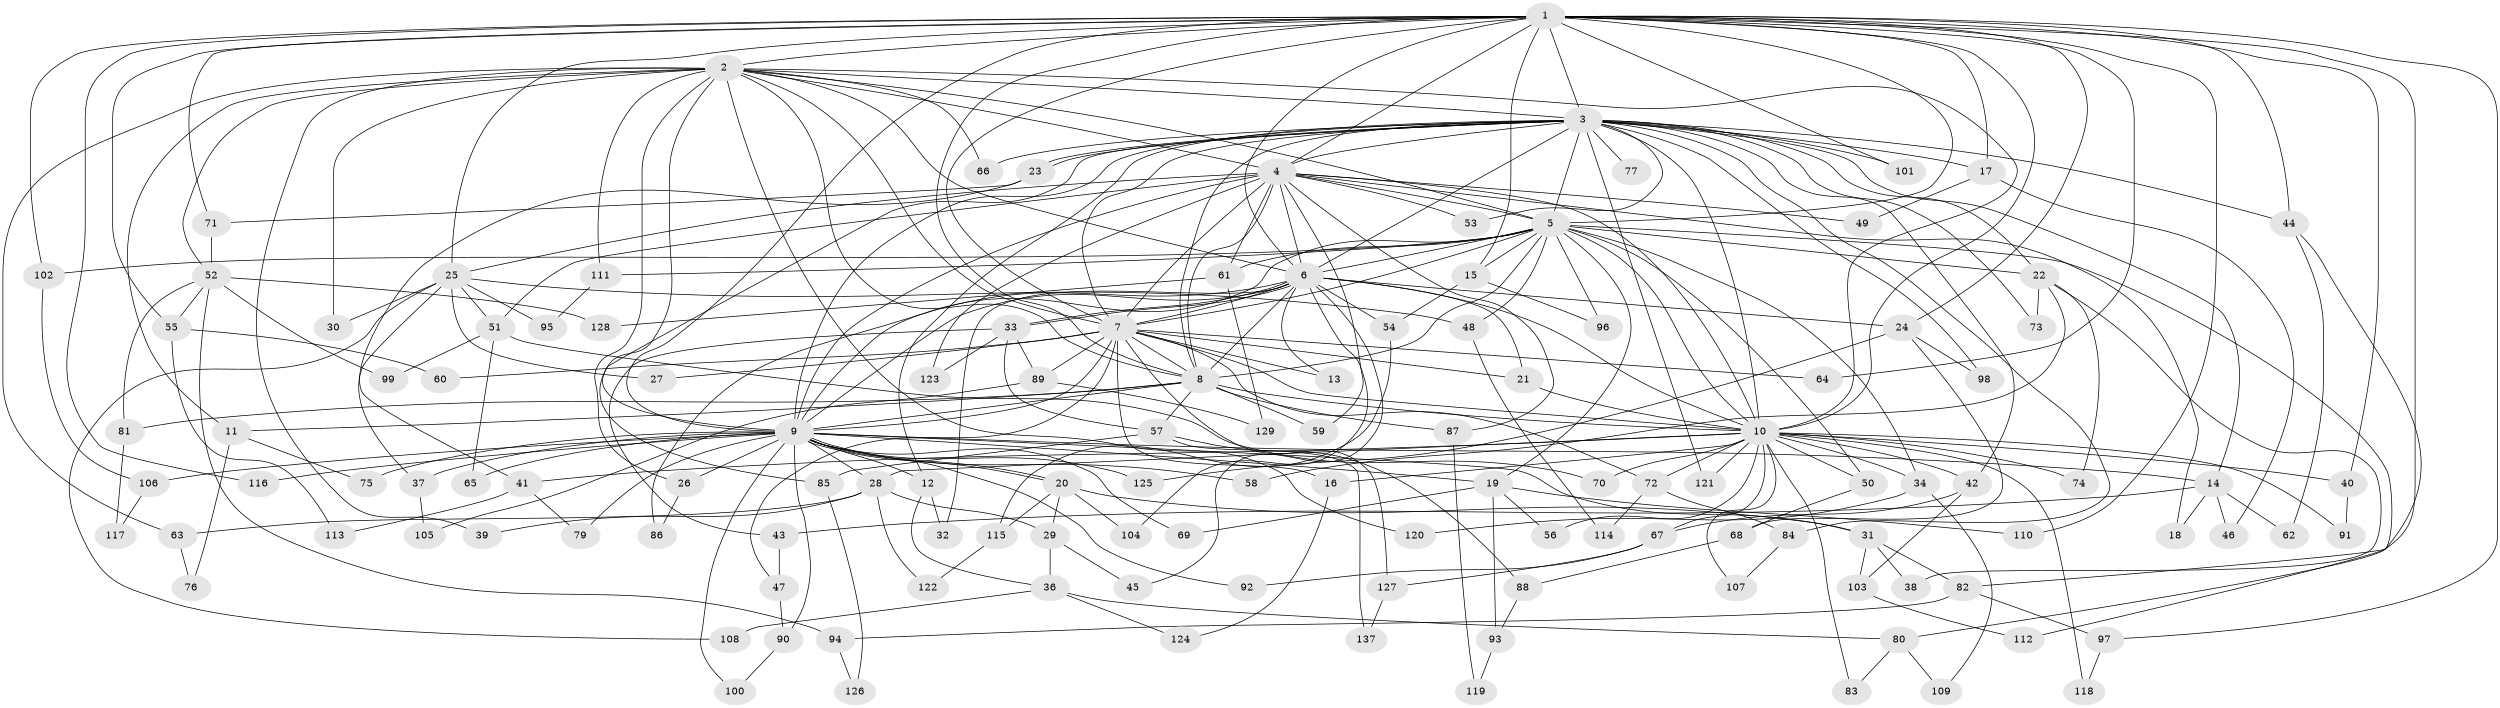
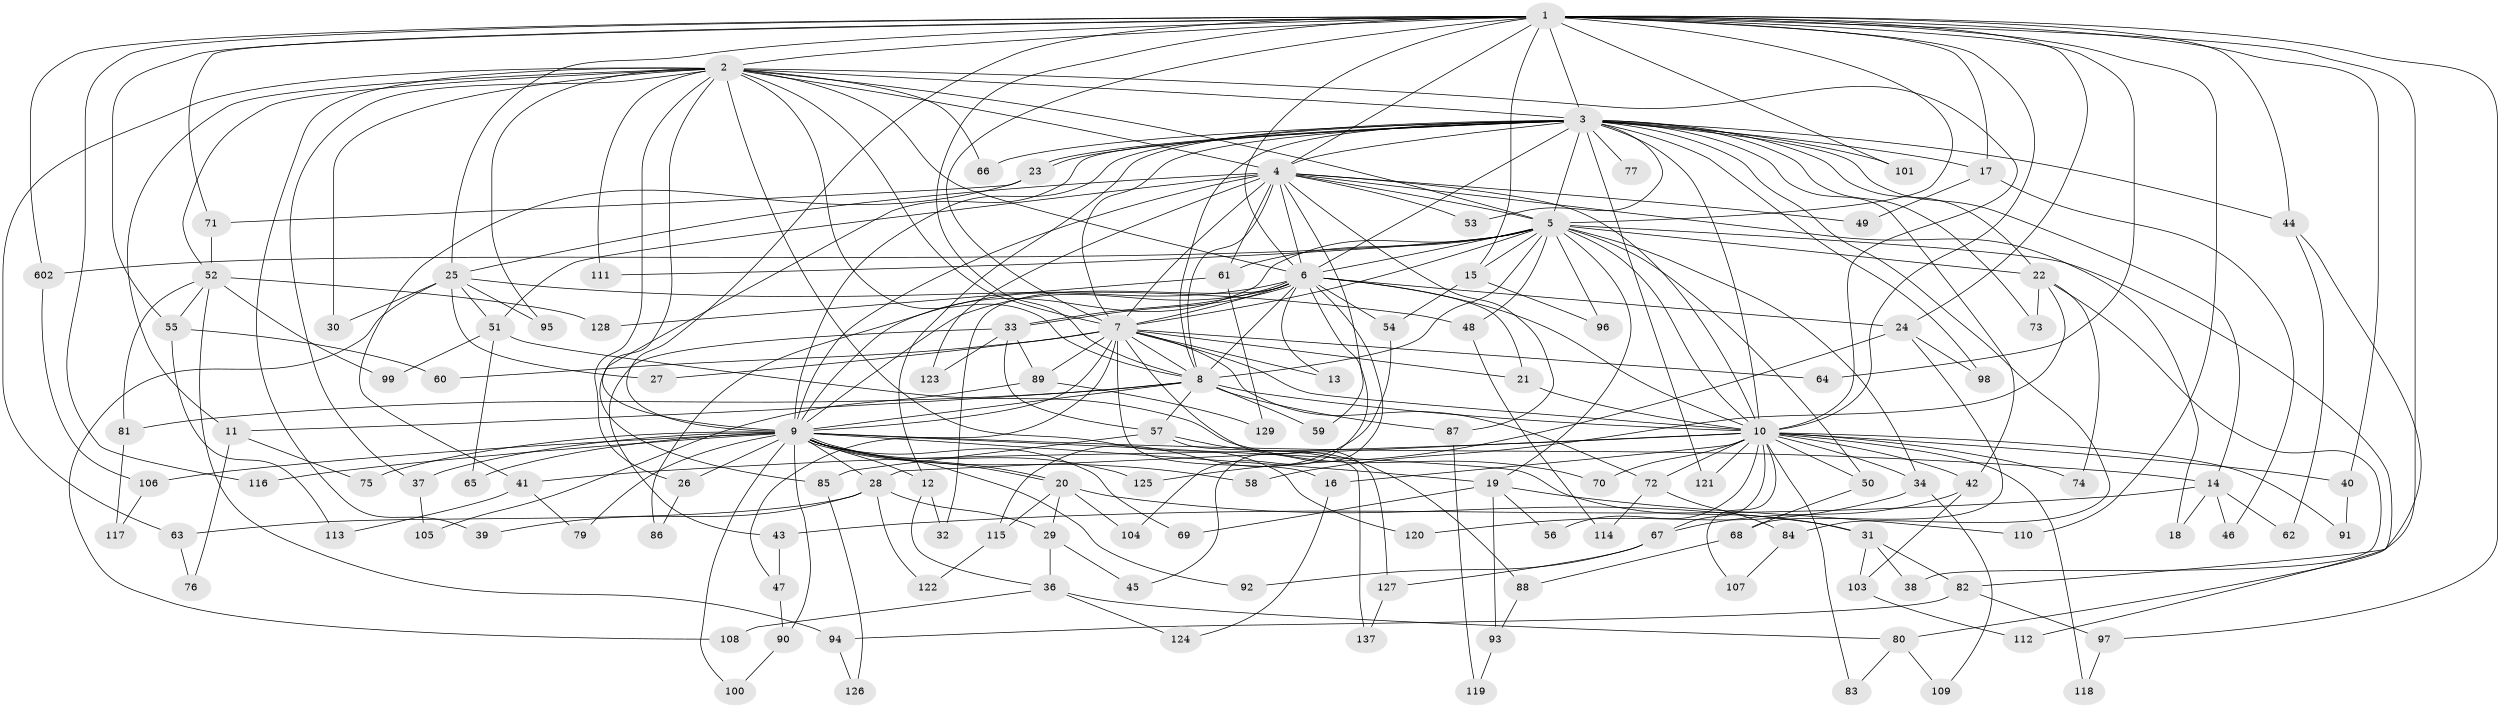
node "102": label "102" -> "602"
edge "111" -- "95": now "2" -- "95"
edge "25" -- "37": now "2" -- "37"
